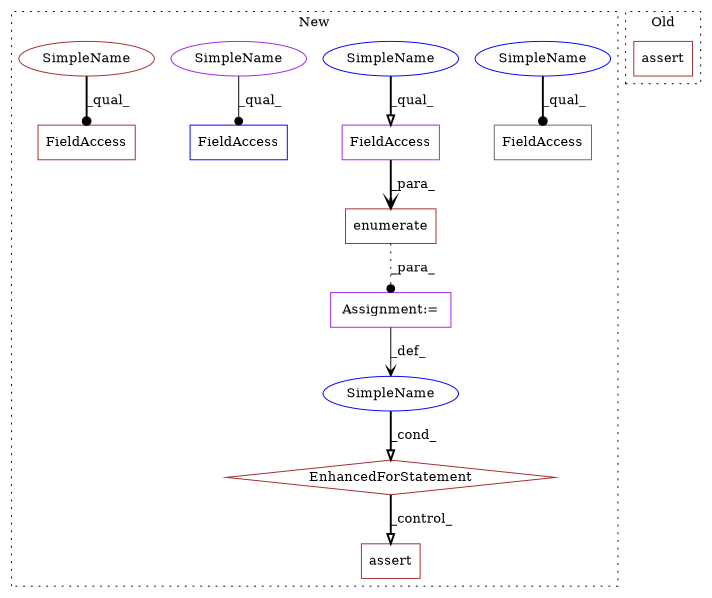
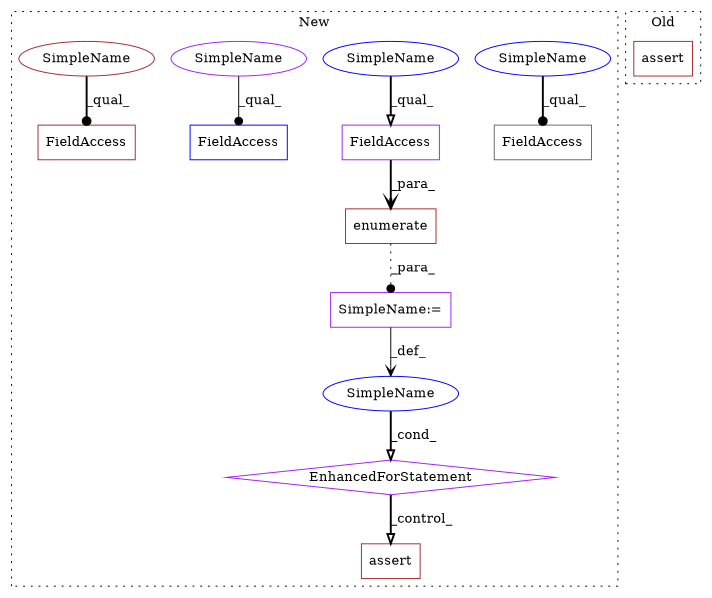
node "Assignment:=": label "Assignment:=" -> "SimpleName:="
node "EnhancedForStatement": color brown -> purple
